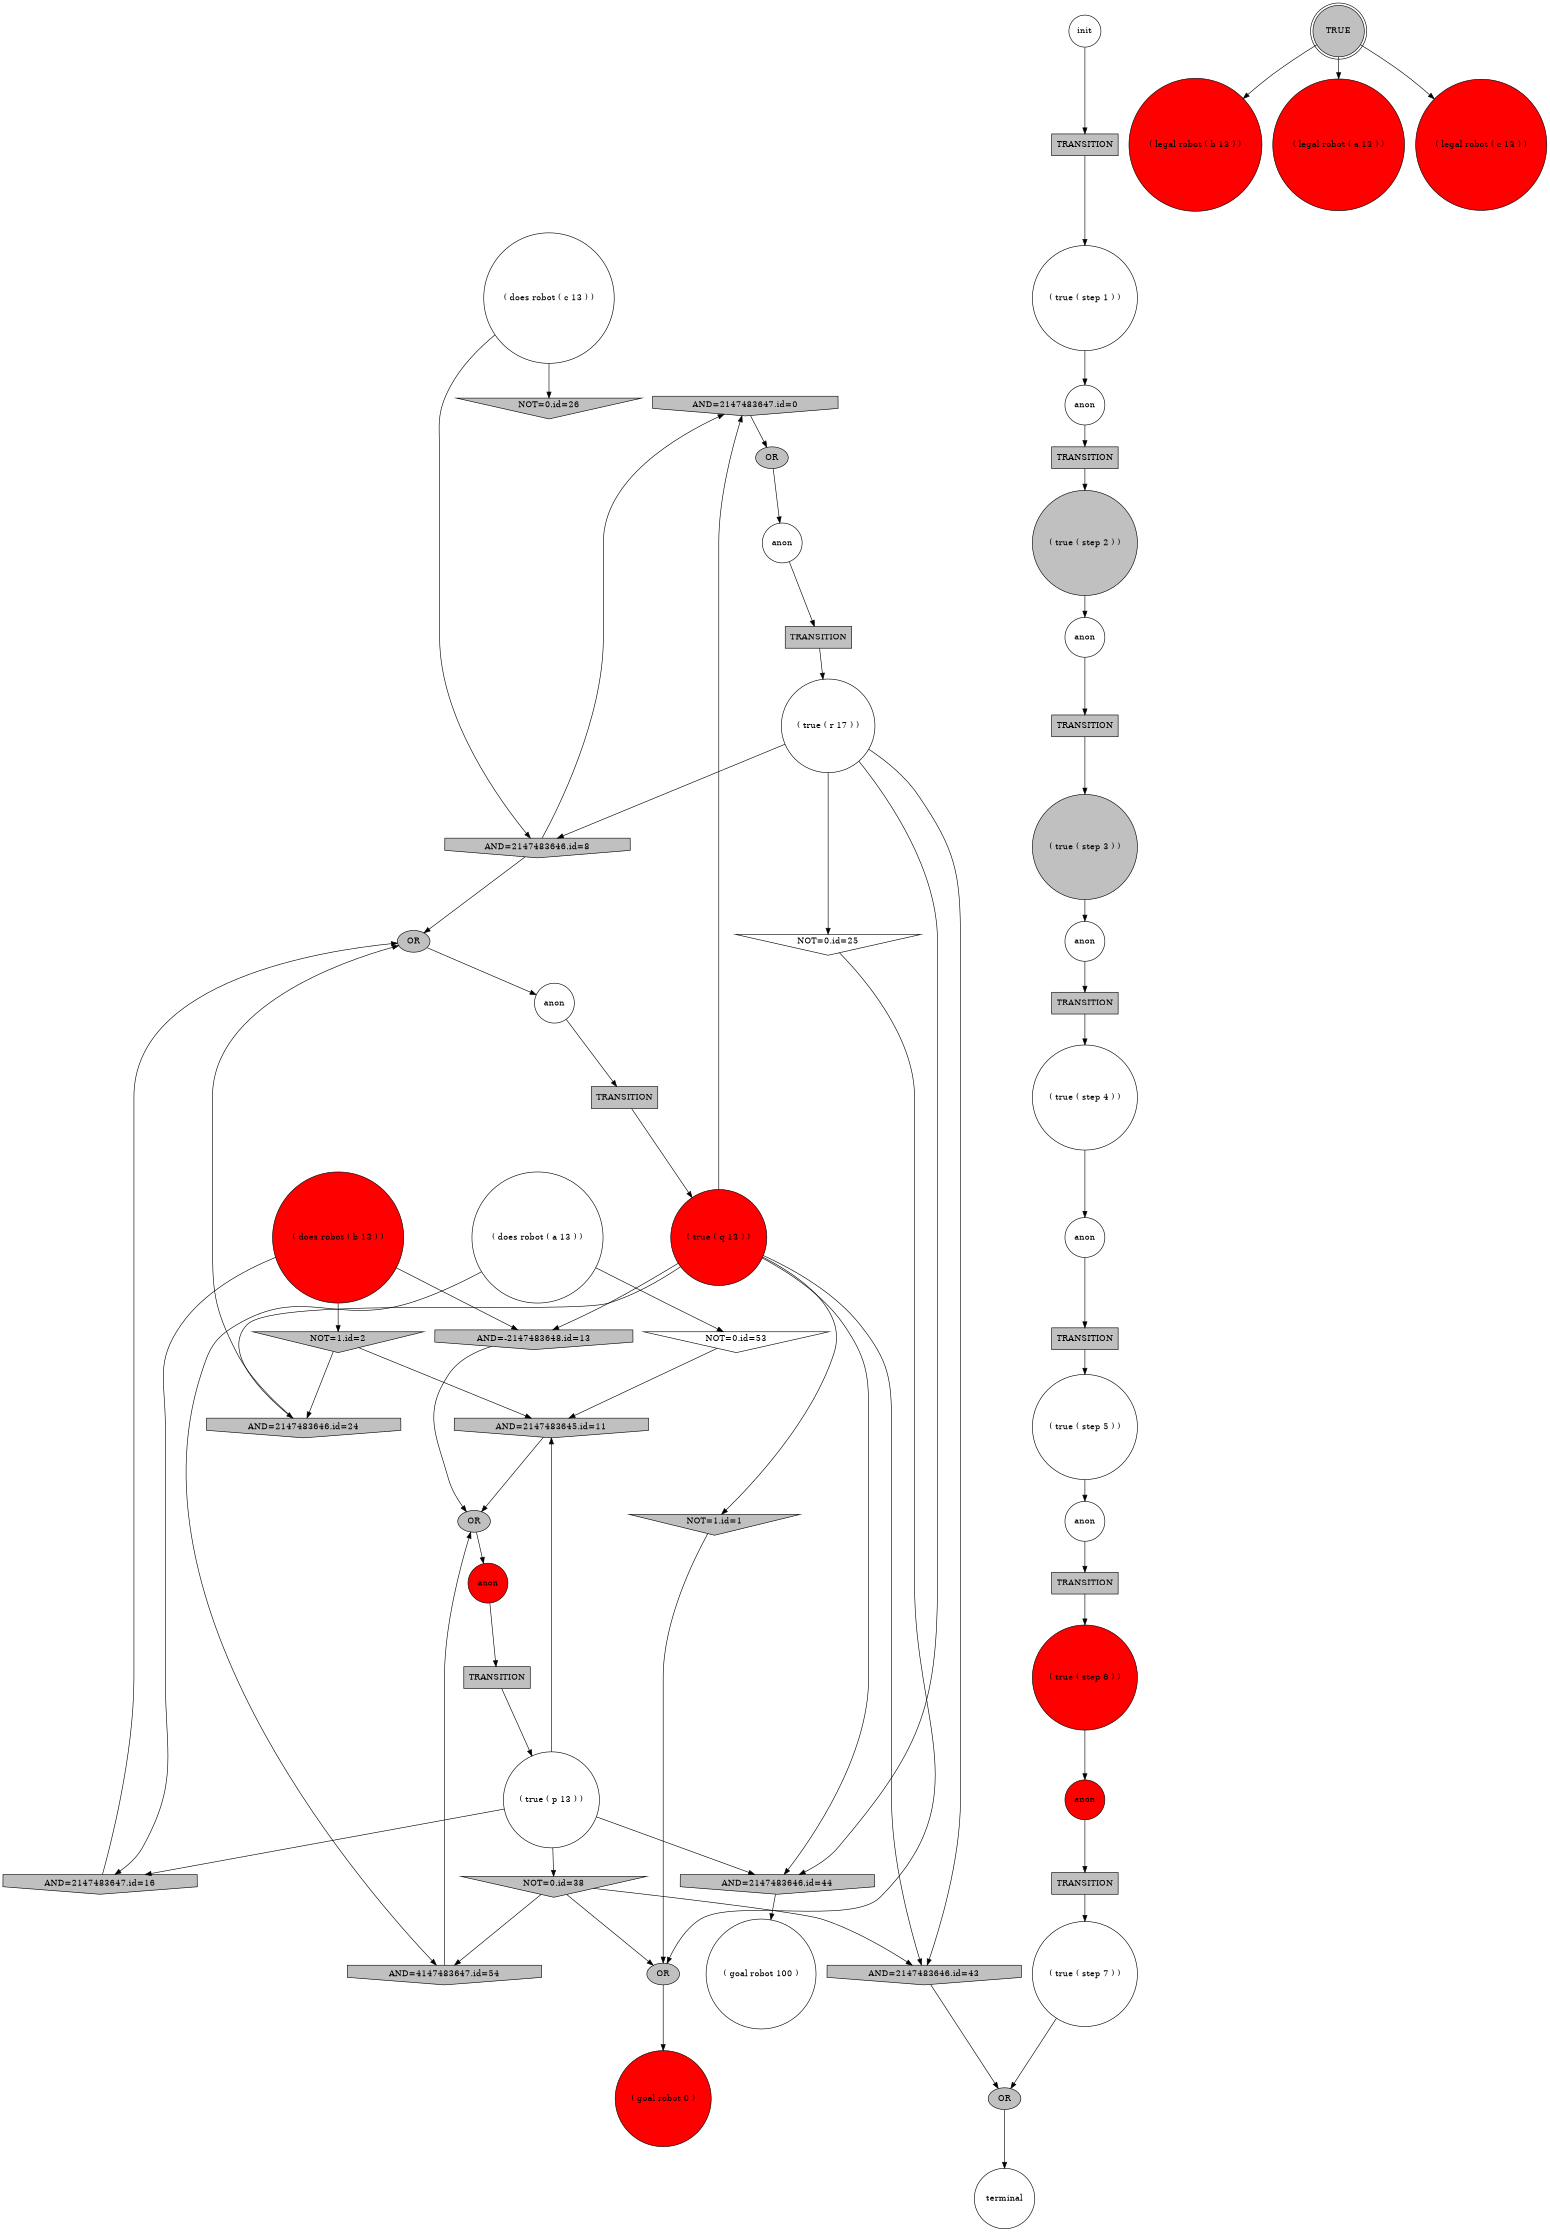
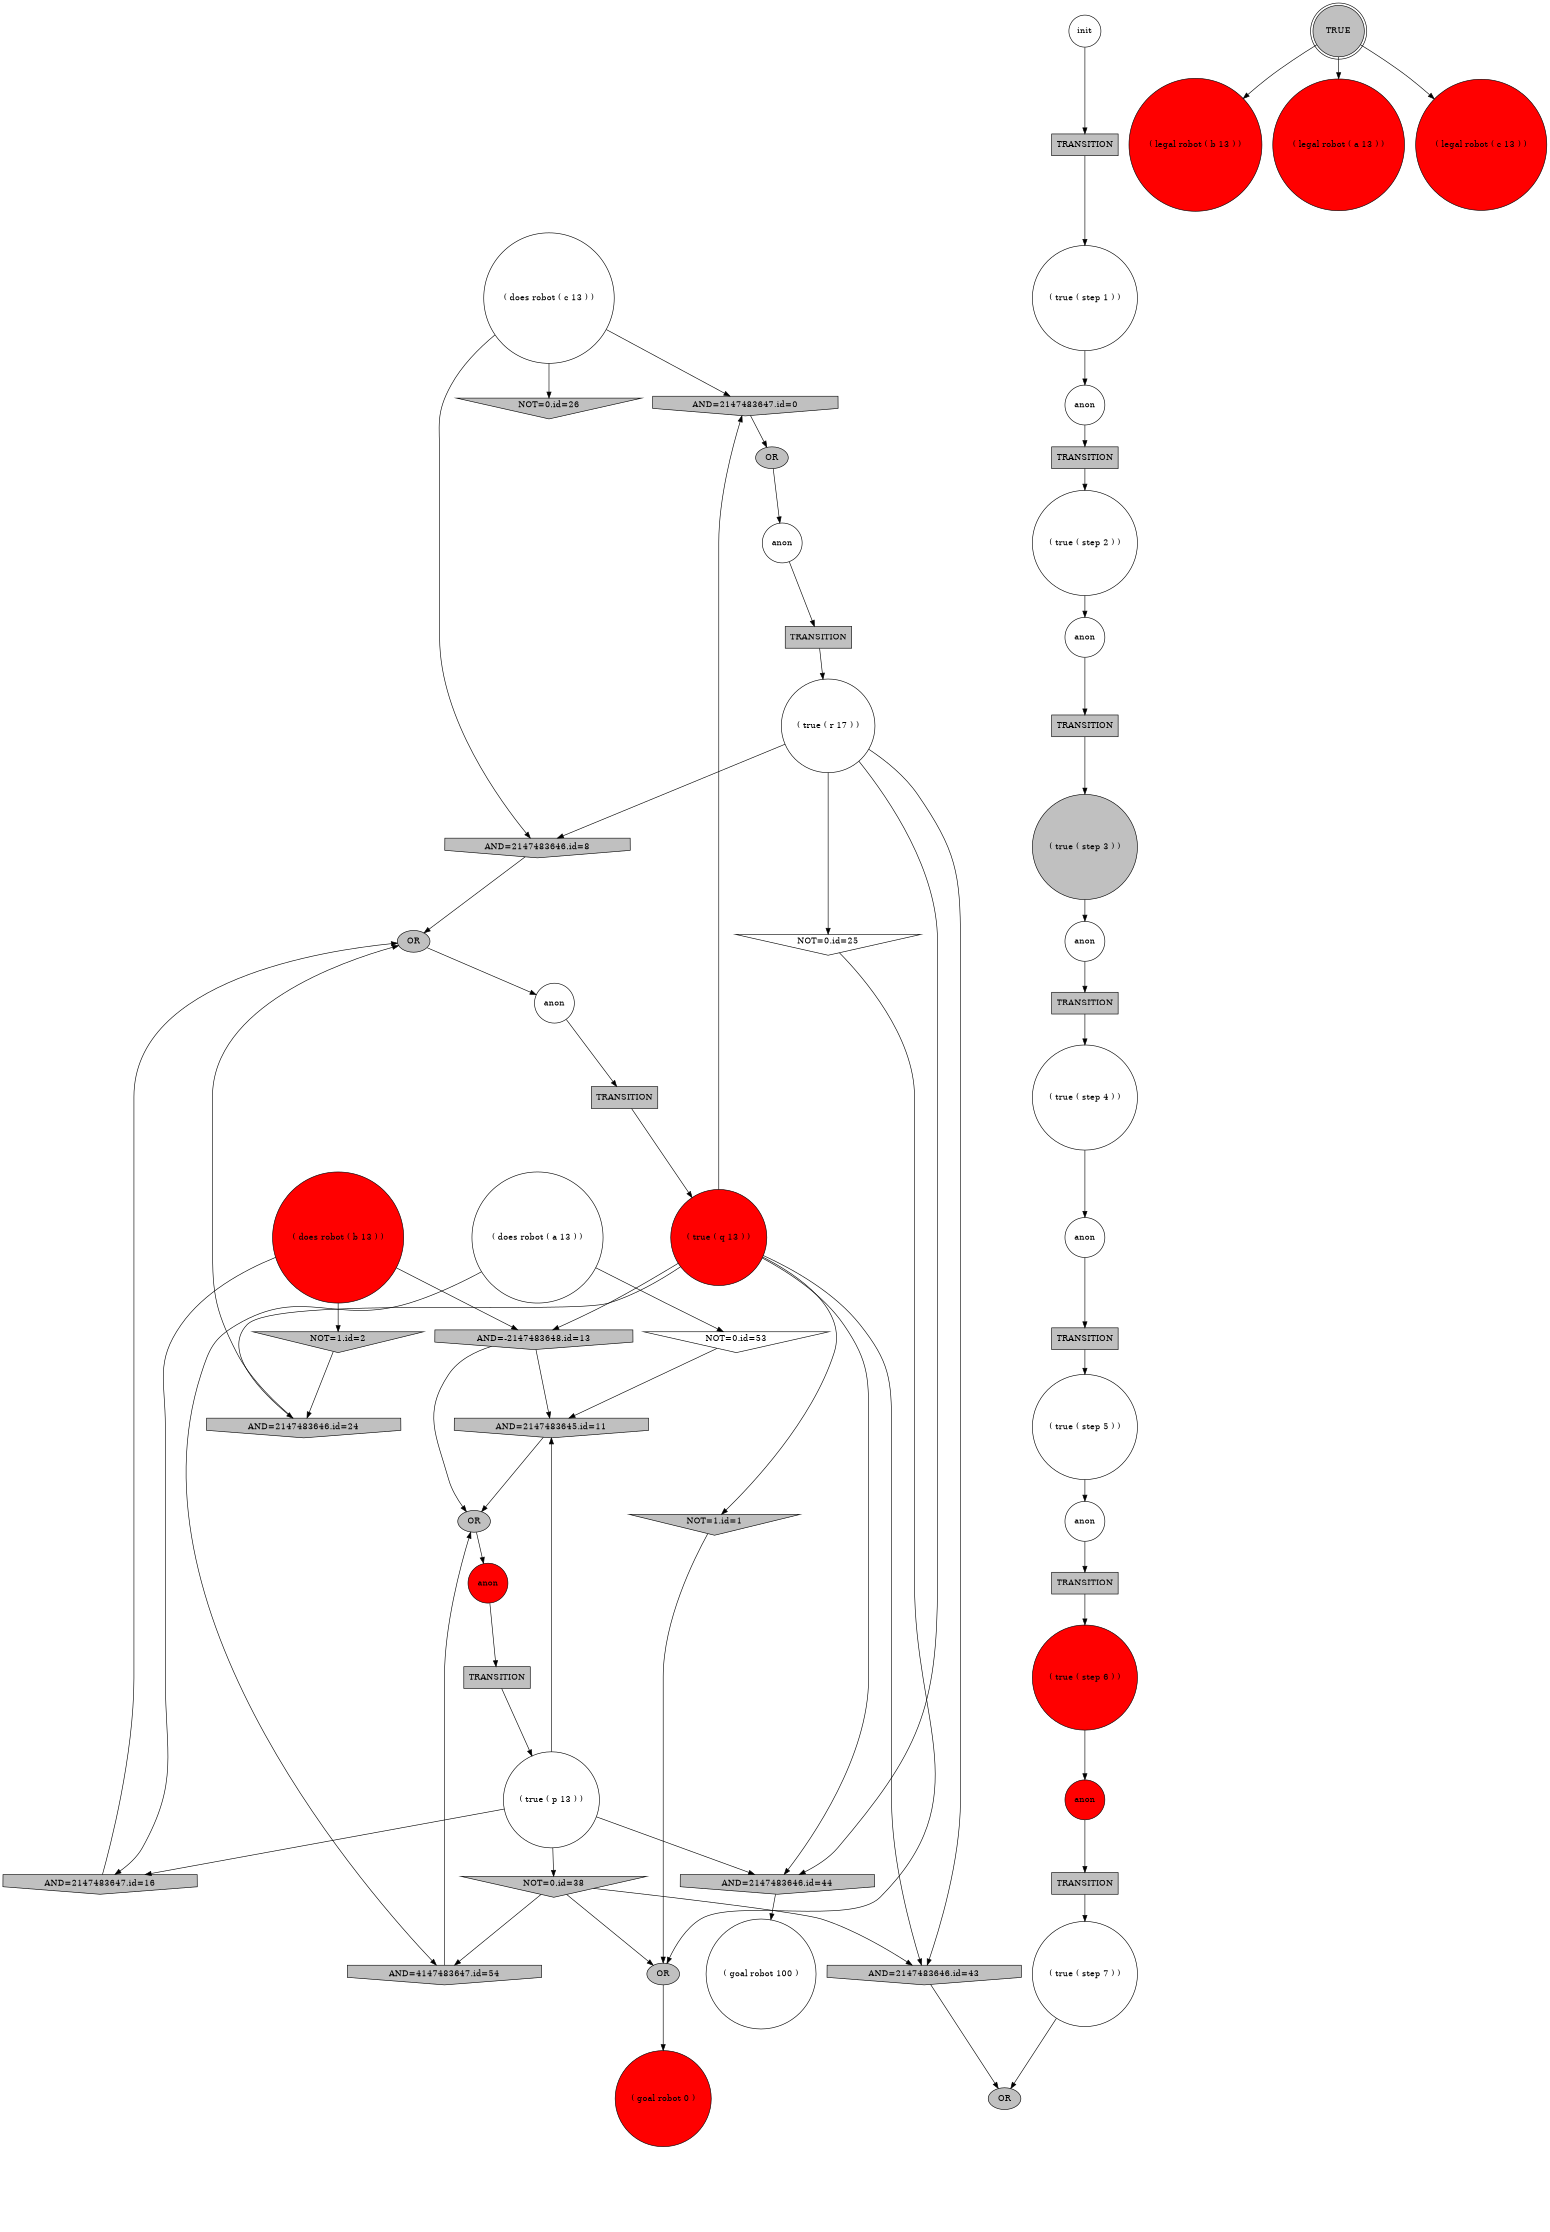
node "( true ( step 2 ) )": fillcolor grey -> white
edge "AND=2147483646.id=8" -> "AND=2147483647.id=0": now "( does robot ( c 13 ) )" -> "AND=2147483647.id=0"
edge "NOT=1.id=2" -> "AND=2147483645.id=11": now "AND=-2147483648.id=13" -> "AND=2147483645.id=11"
node "terminal": removed
